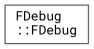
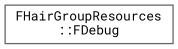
node "FDebug ::FDebug": label "FDebug ::FDebug" -> "FHairGroupResources ::FDebug"
